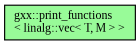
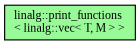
node "gxx::print_functions < linalg::vec< T, M > >": label "gxx::print_functions < linalg::vec< T, M > >" -> "linalg::print_functions < linalg::vec< T, M > >"
